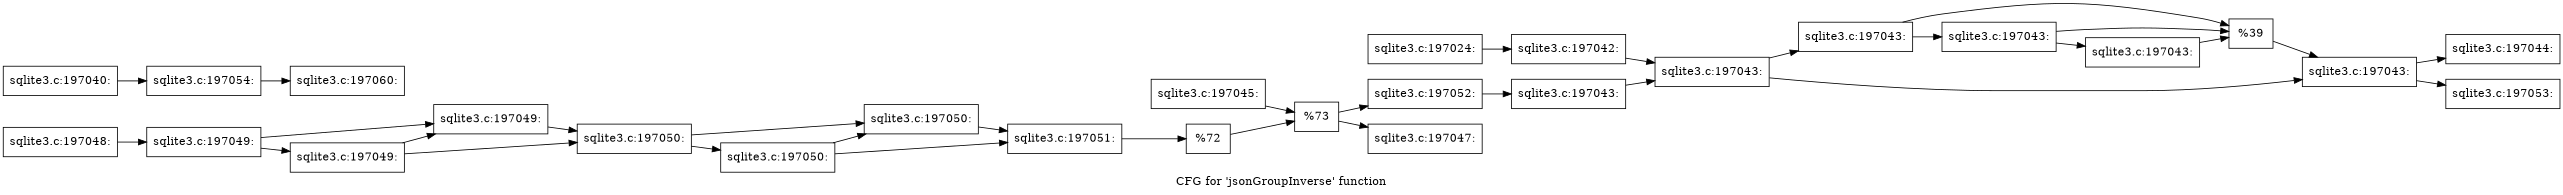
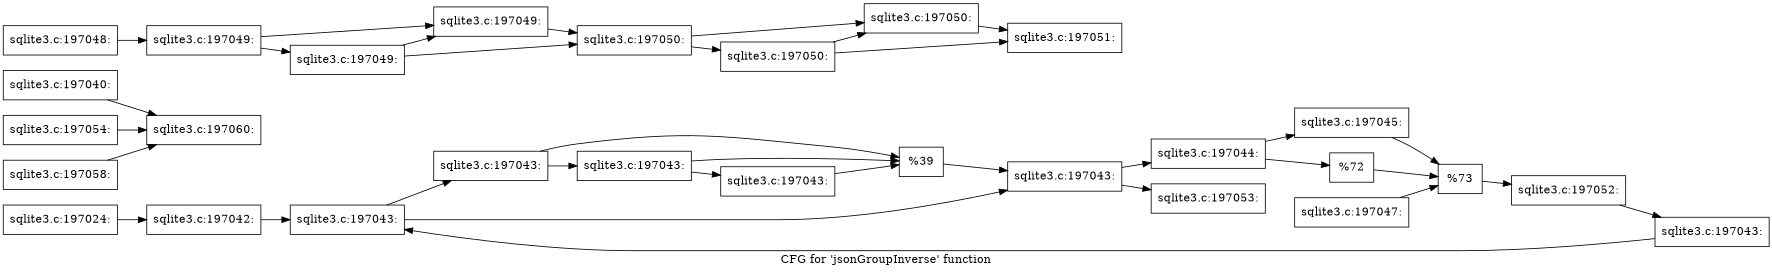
edge "sqlite3.c:197040:" -> "sqlite3.c:197054:": now "sqlite3.c:197040:" -> "sqlite3.c:197060:"
edge "%73" -> "sqlite3.c:197047:": reversed
edge "sqlite3.c:197051:" -> "%72": now "sqlite3.c:197044:" -> "%72"
edge "sqlite3.c:197044:" -> "sqlite3.c:197045:": added
node "sqlite3.c:197058:": added
